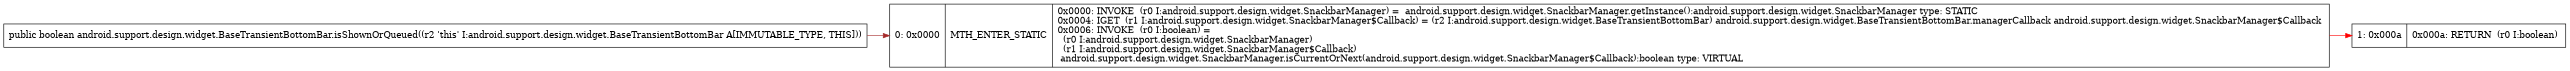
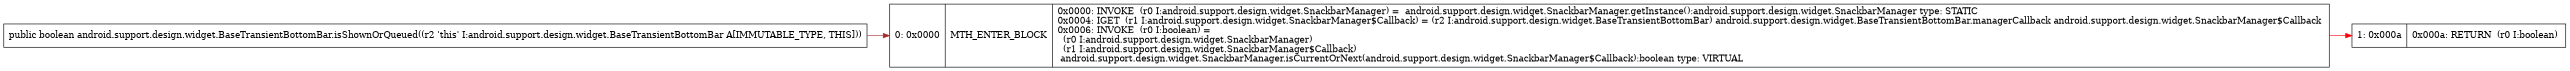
node "0: 0x0000": text "MTH_ENTER_STATIC" -> "MTH_ENTER_BLOCK"
